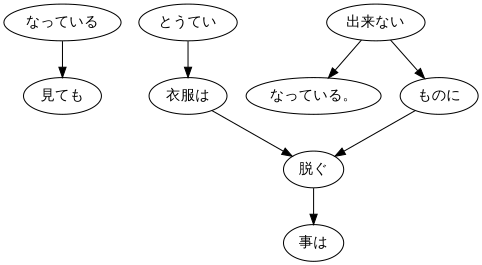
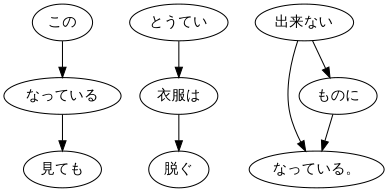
node "この": added
edge "ものに" -> "脱ぐ": now "ものに" -> "なっている。"
node "事は": removed
